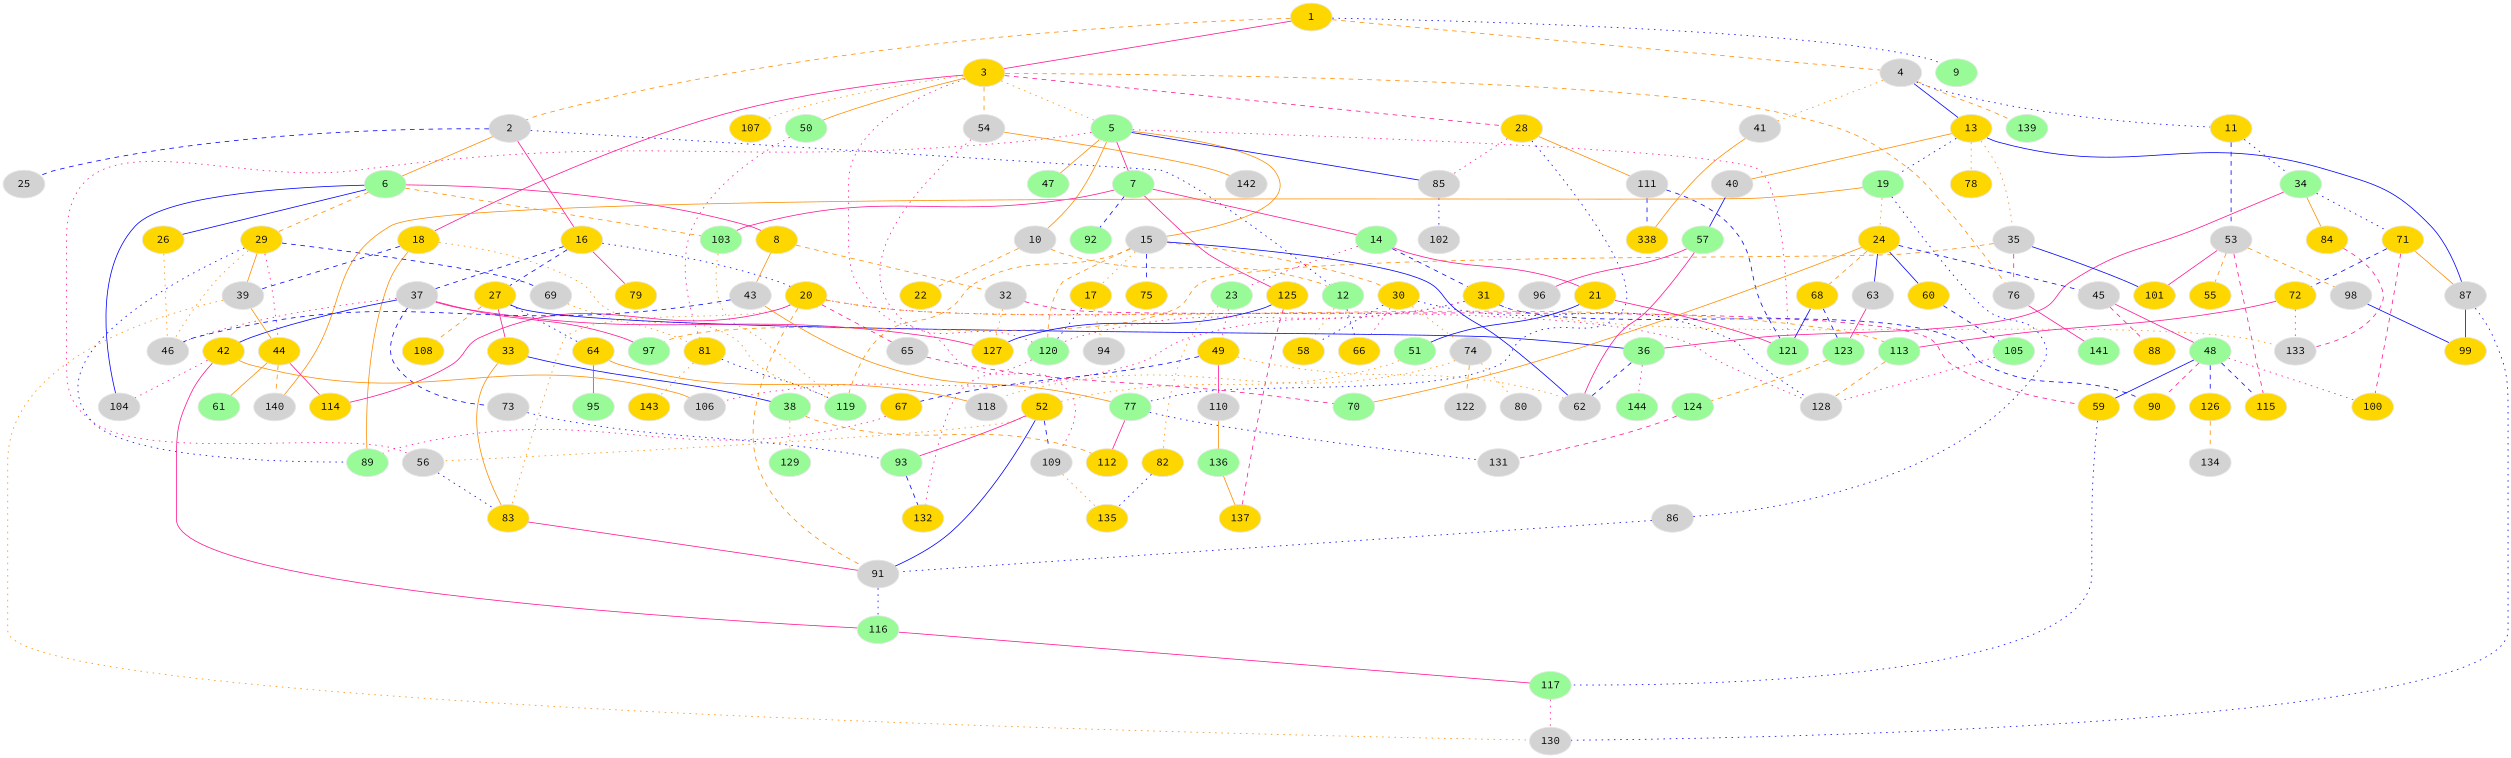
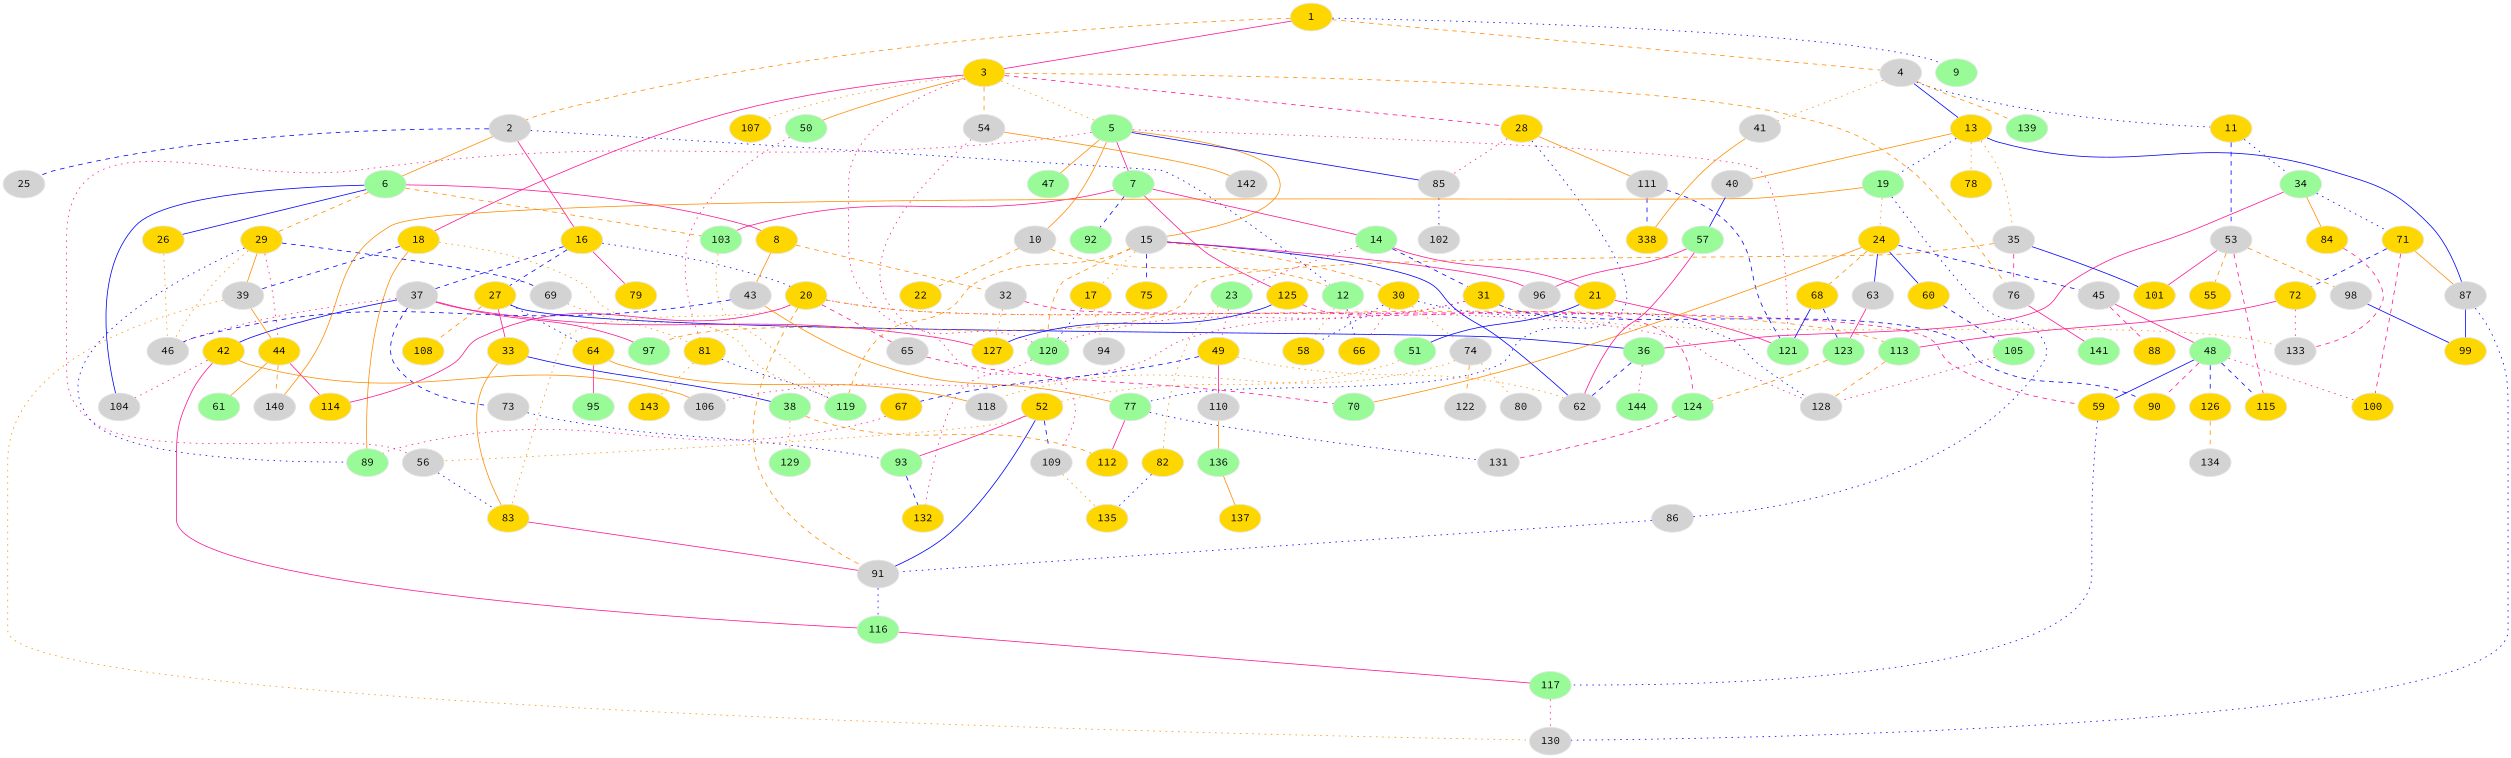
edge "15" -- "96": added
edge "125" -- "137": now "125" -- "124"
